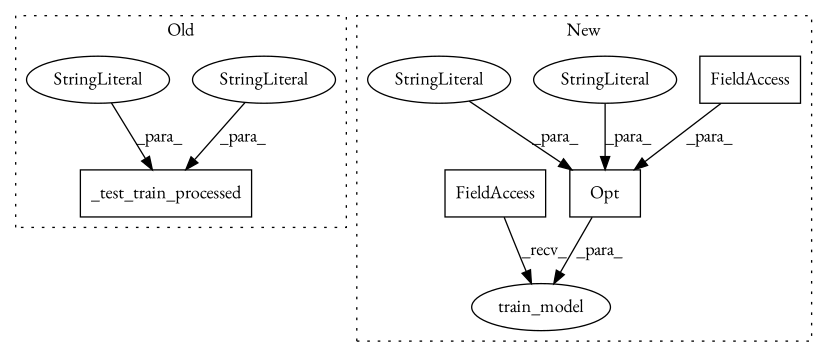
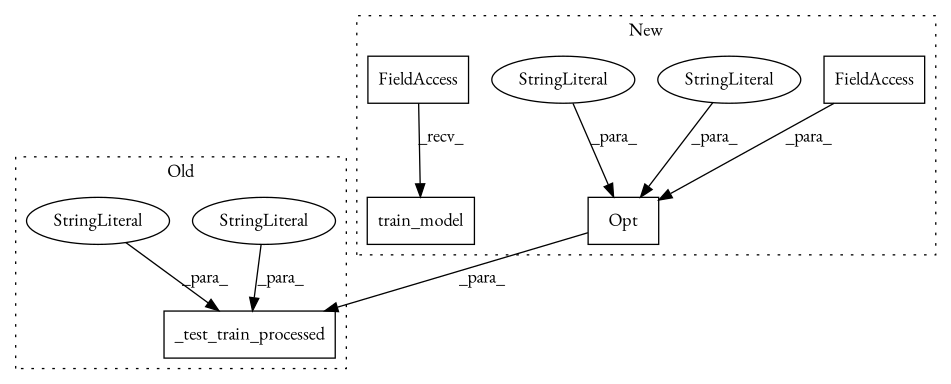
edge "Opt" -> "train_model": now "Opt" -> "_test_train_processed"
node "train_model": shape ellipse -> box
